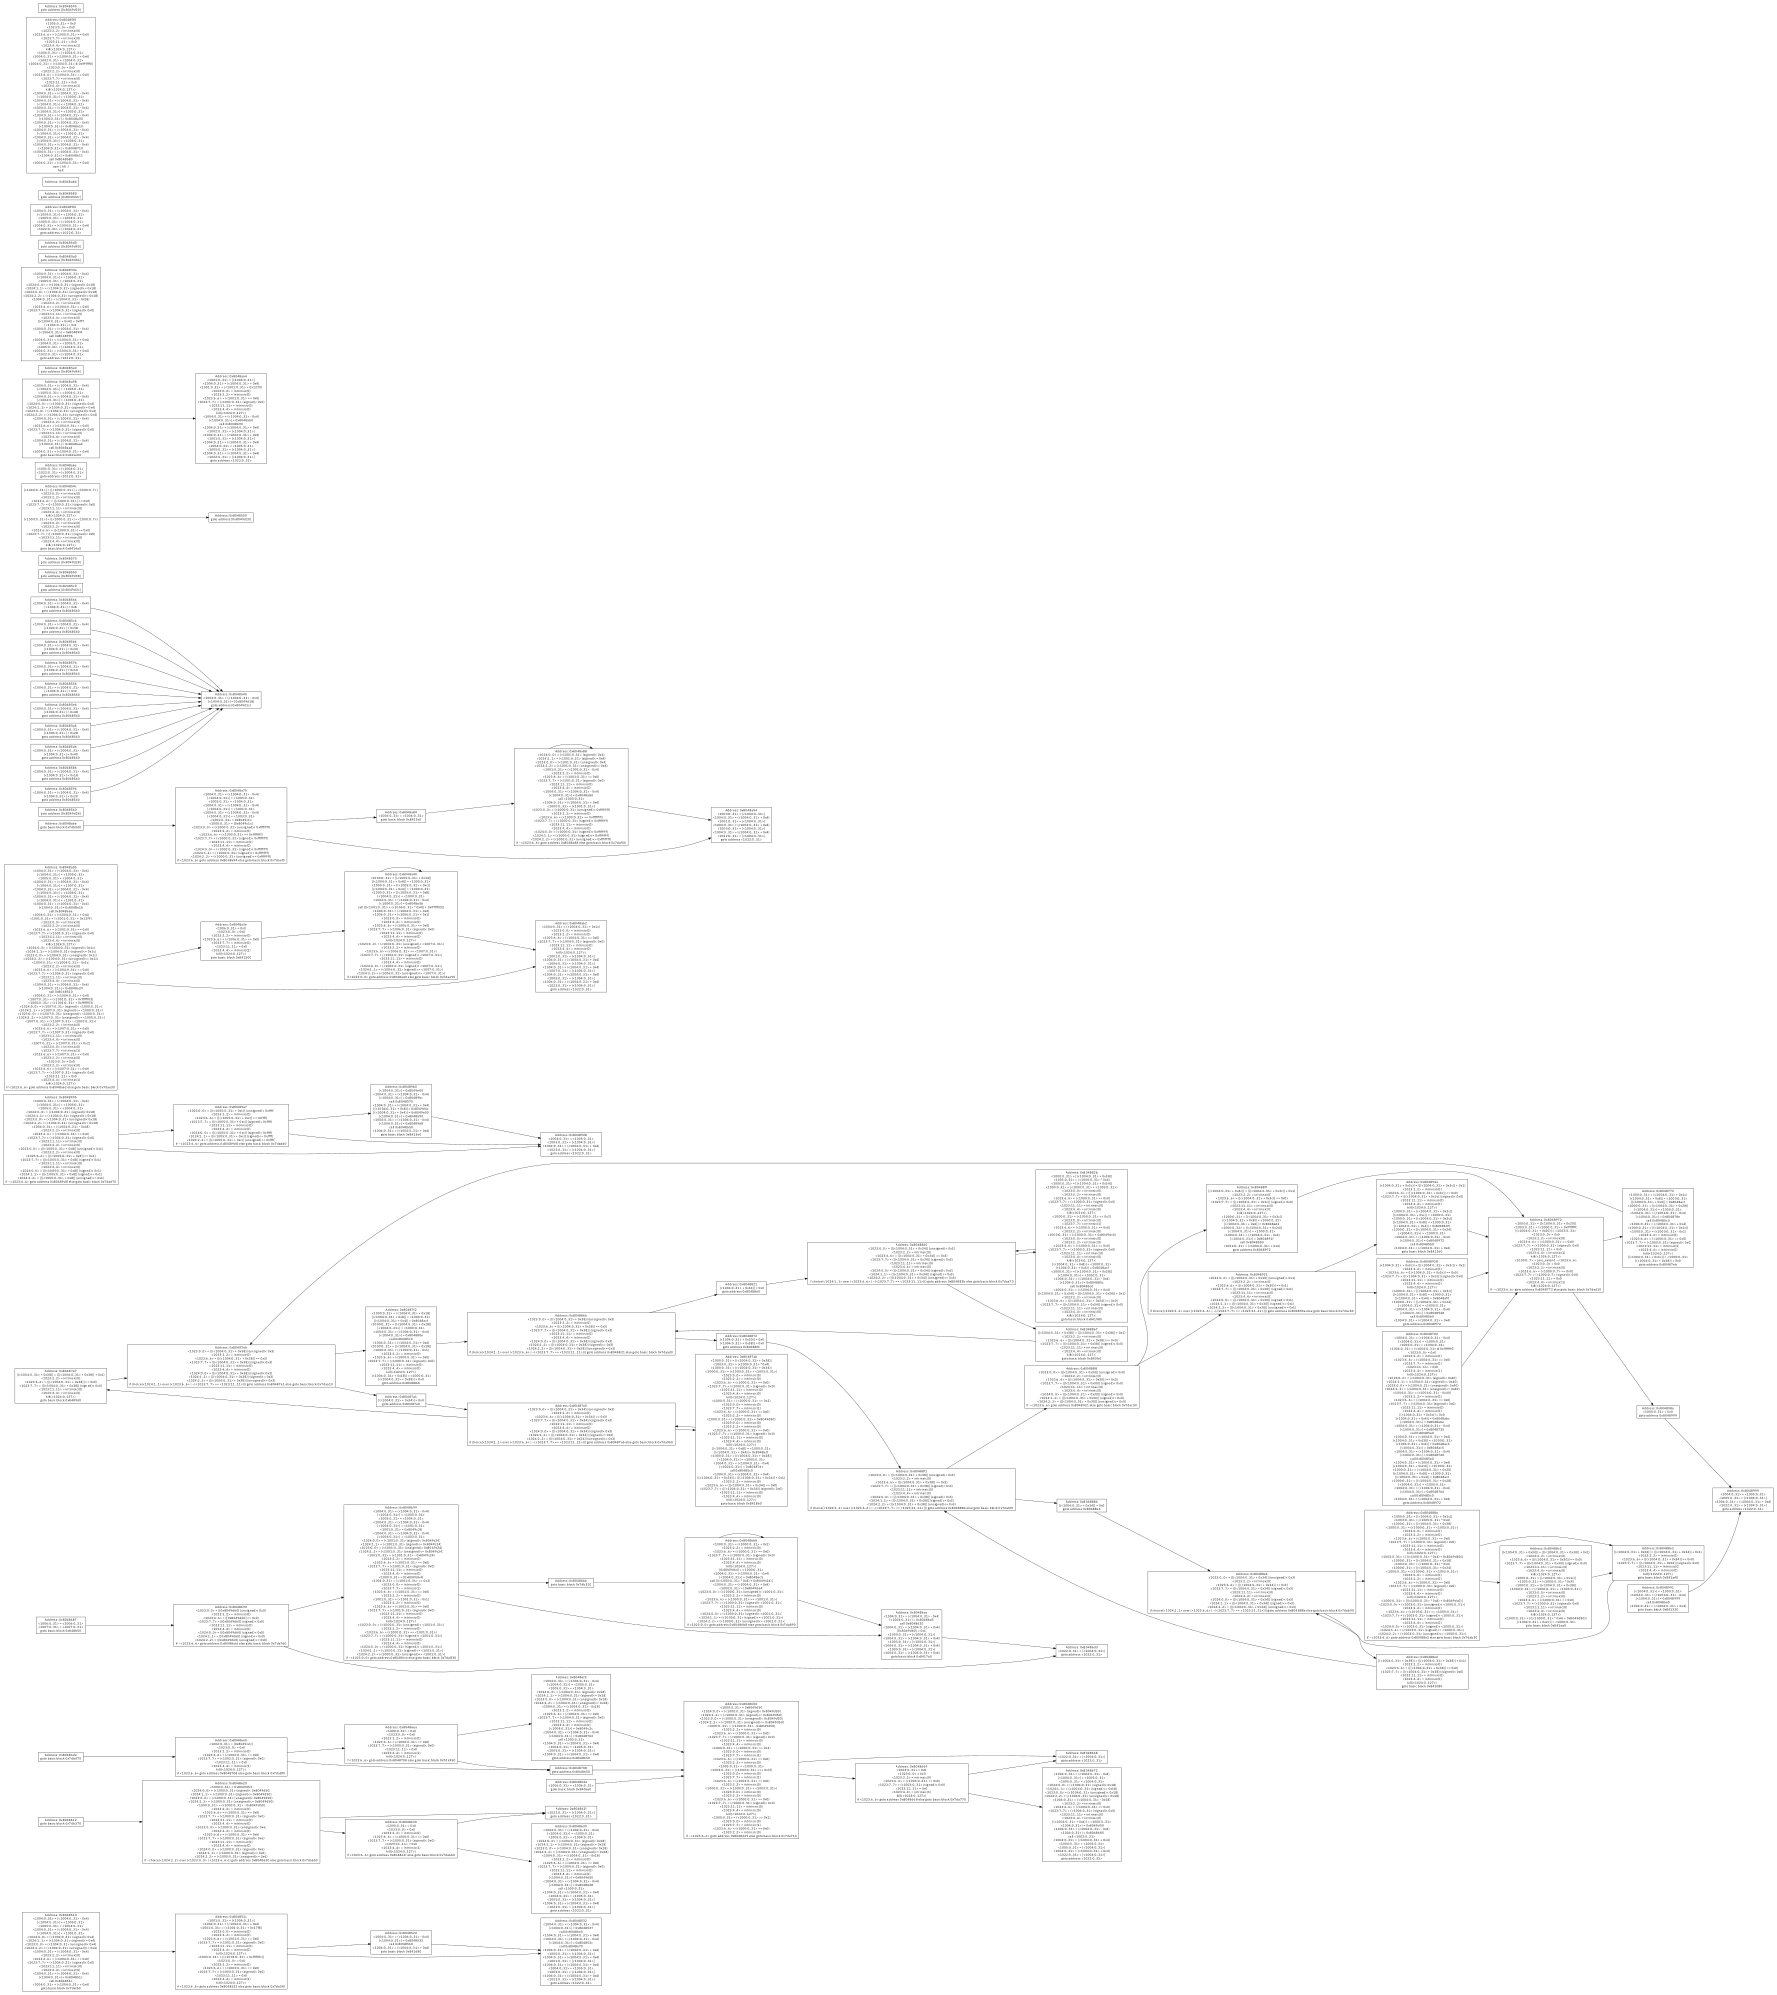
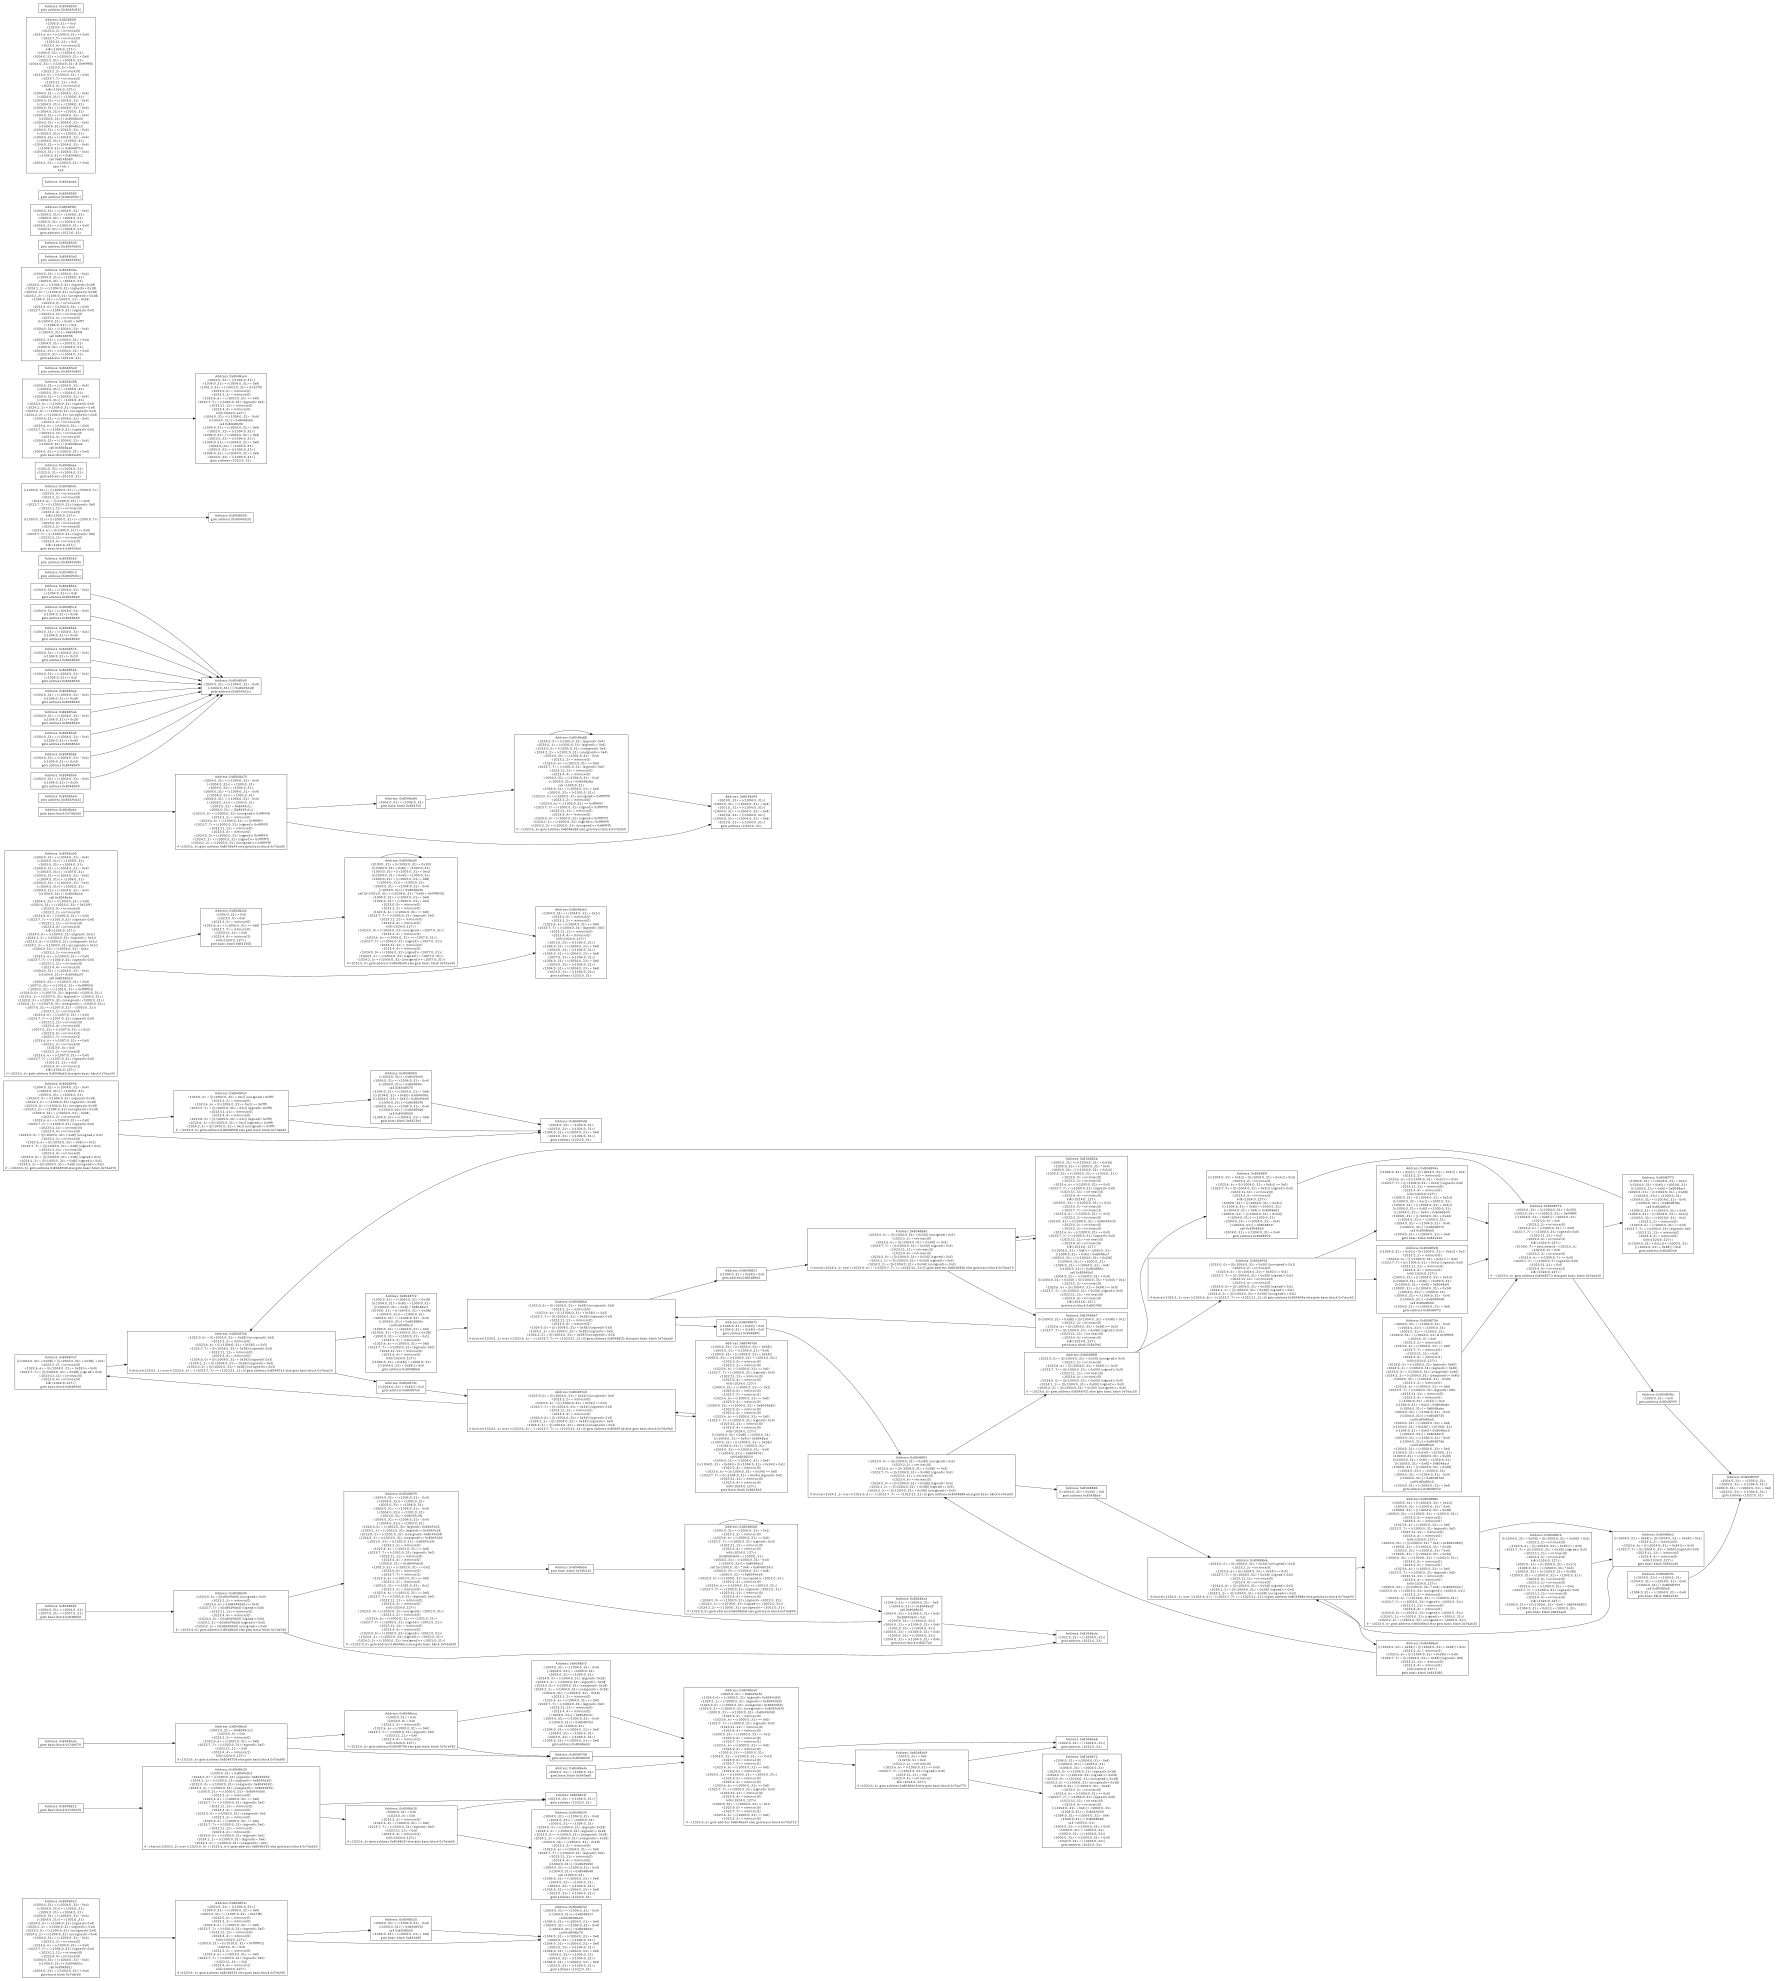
node "Address: 0x8048570 goto address [0x8049d28]": removed
